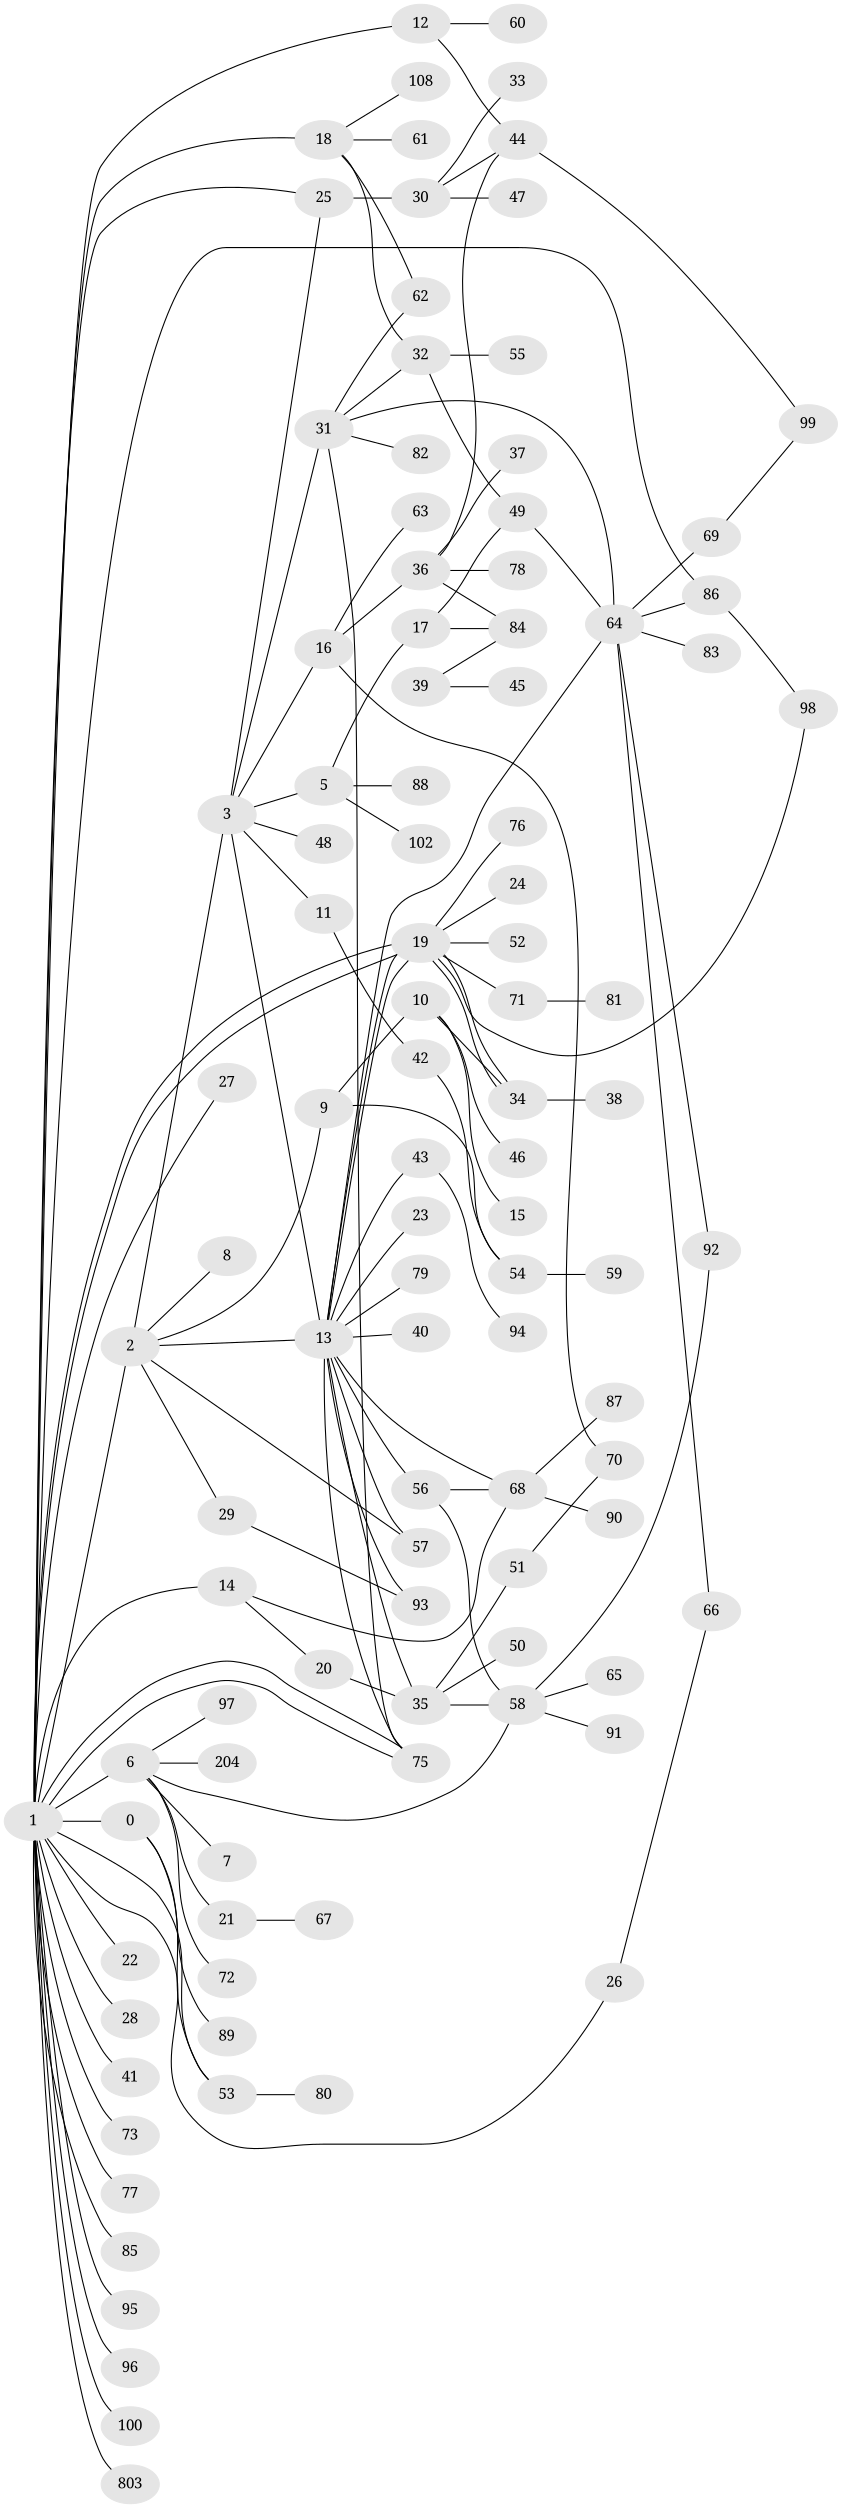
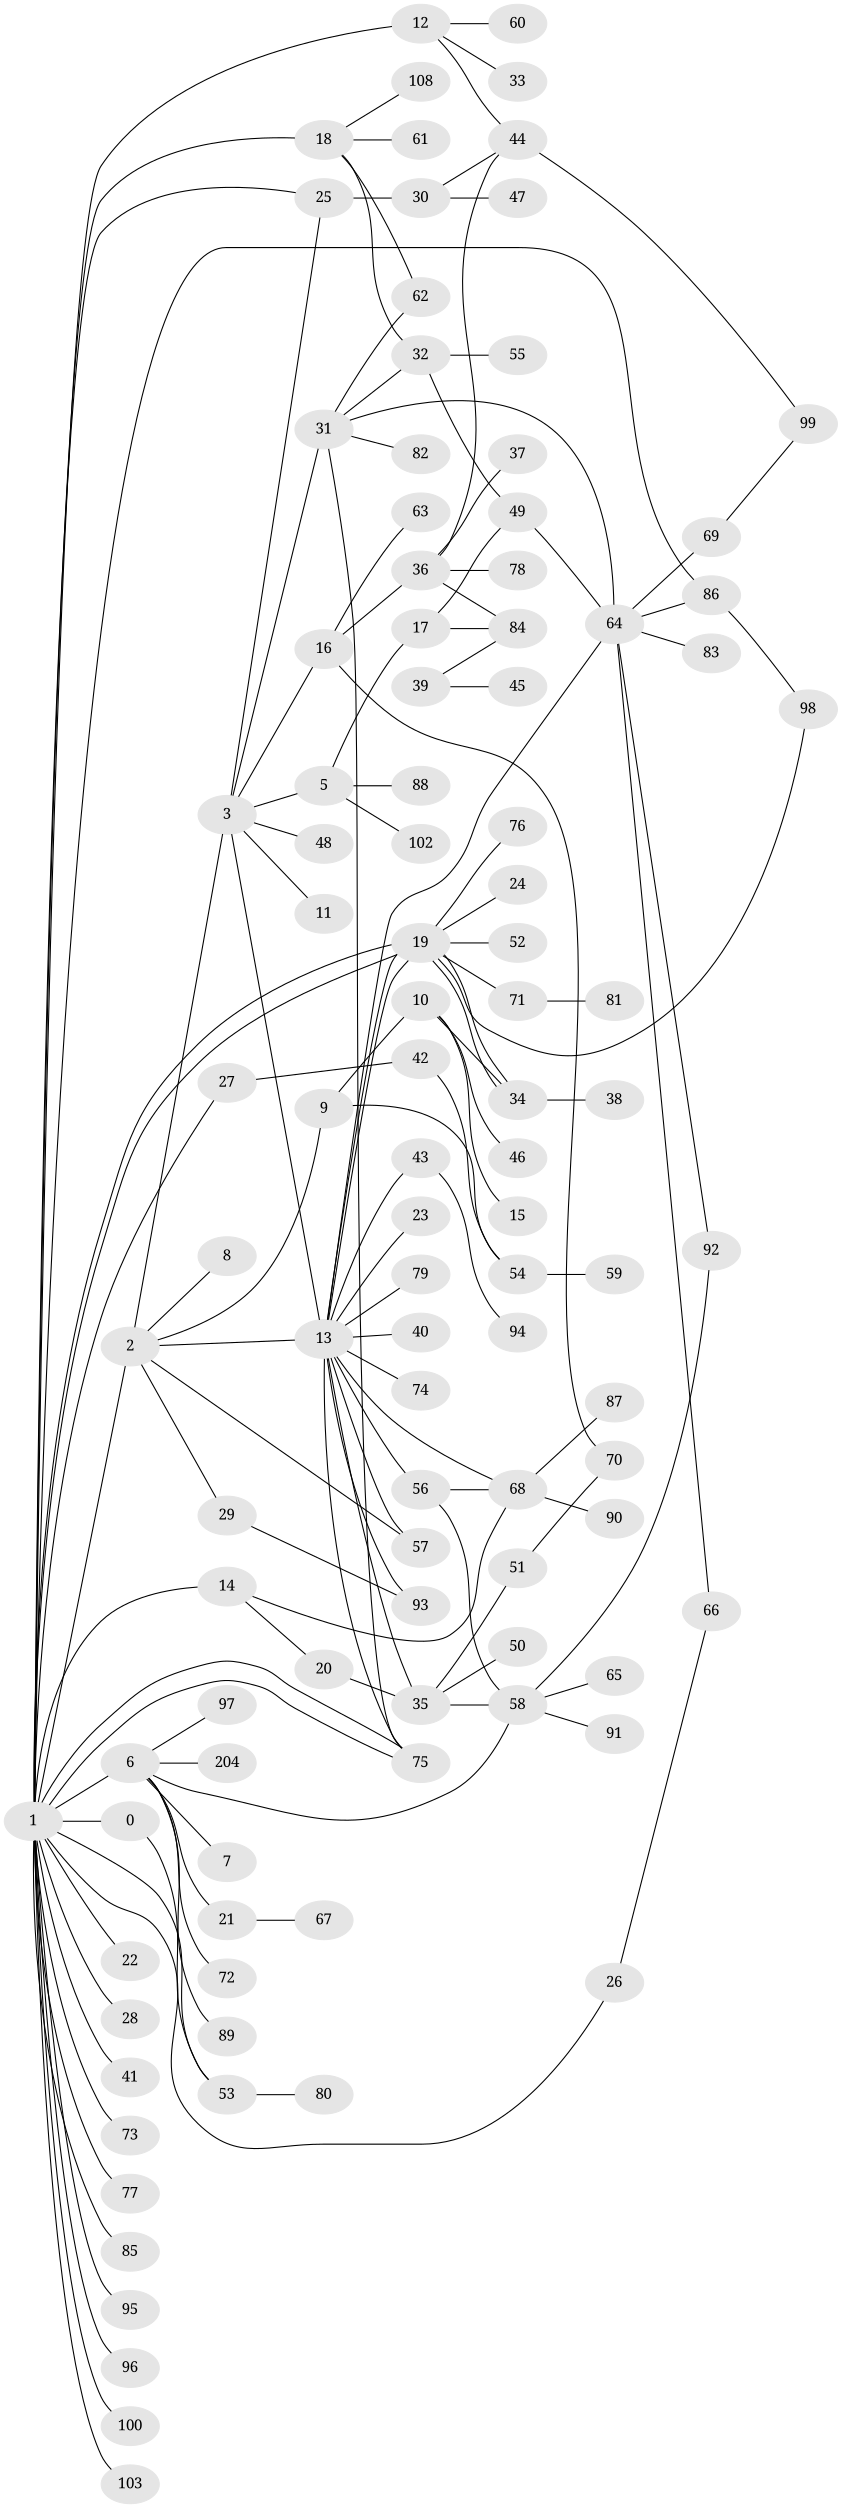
edge "33" -- "30": now "33" -- "12"
edge "11" -- "42": now "27" -- "42"
node "74": added
edge "0" -- "89": now "6" -- "89"
node "803": label "803" -> "103"
